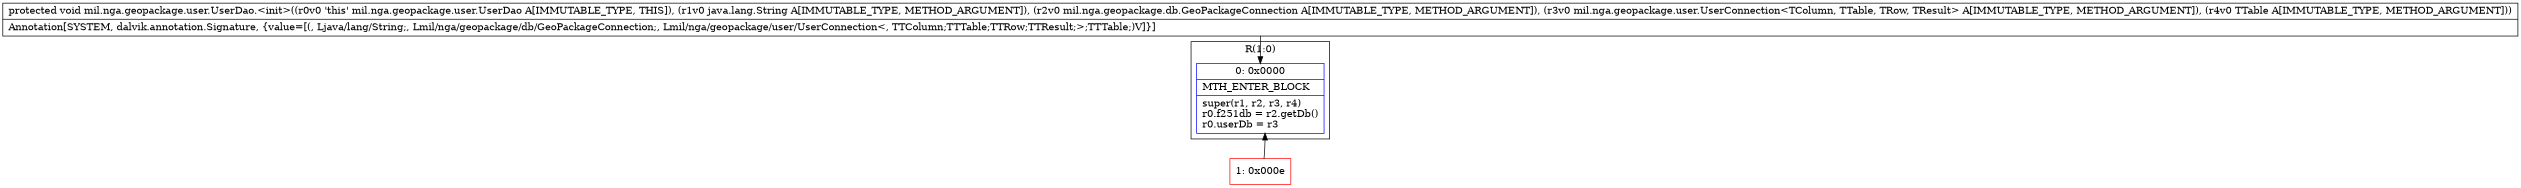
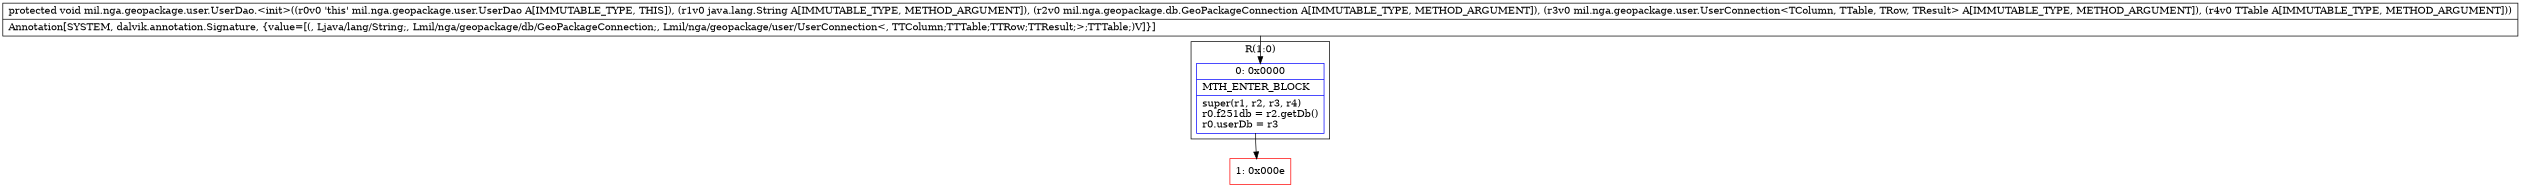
edge "1: 0x000e" -> "0: 0x0000": reversed
